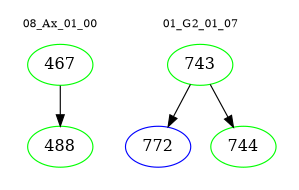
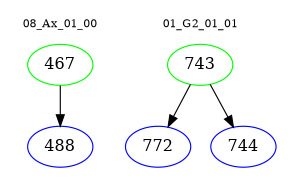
cluster "01_G2_01_07": label "01_G2_01_07" -> "01_G2_01_01"
node "488": color green -> blue
node "744": color green -> blue
